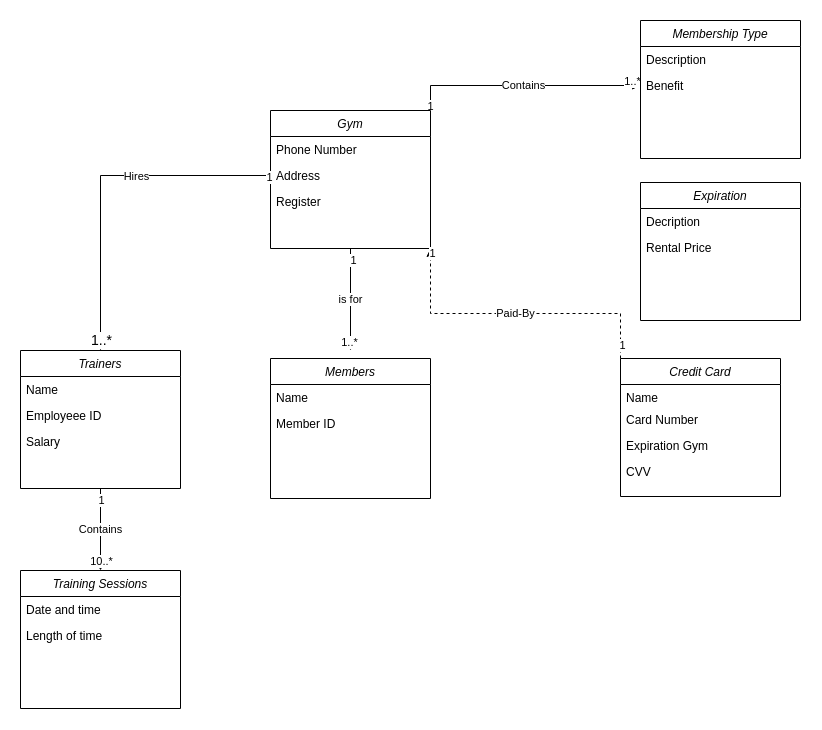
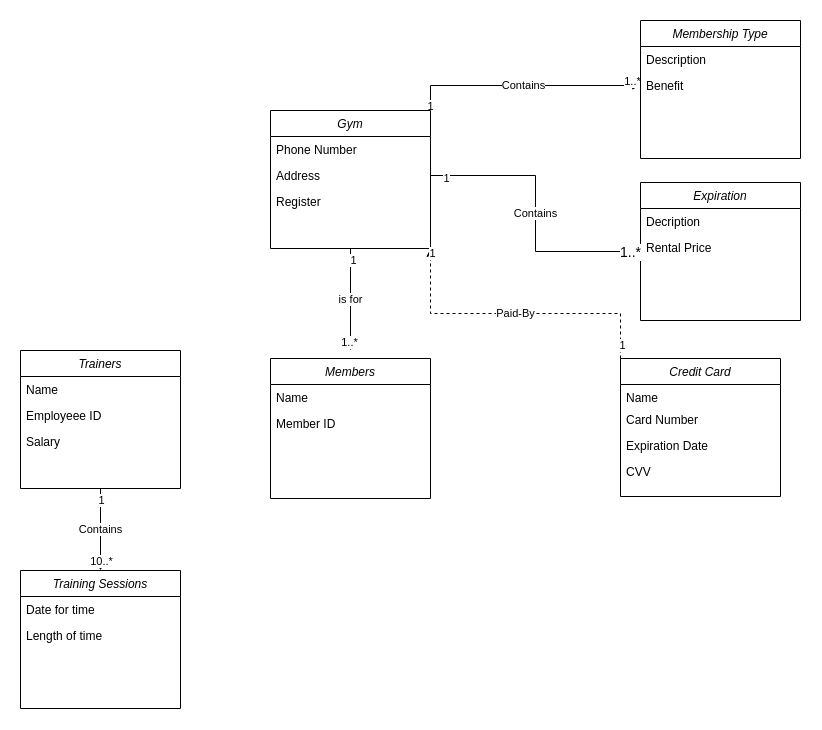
edge "Address" -> "Trainers": removed, labels "1", "Hires", "1..*"
edge "Address" -> "Expiration": added, labels "1", "Contains", "1..*"
node "Expiration Gym": label "Expiration Gym" -> "Expiration Date"
node "Date and time": label "Date and time" -> "Date for time"
